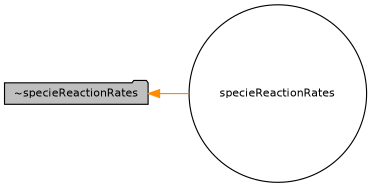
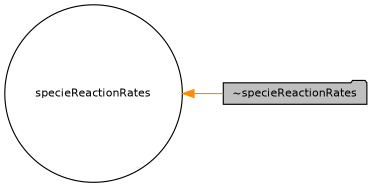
edge "specieReactionRates" -> "~specieReactionRates": reversed
